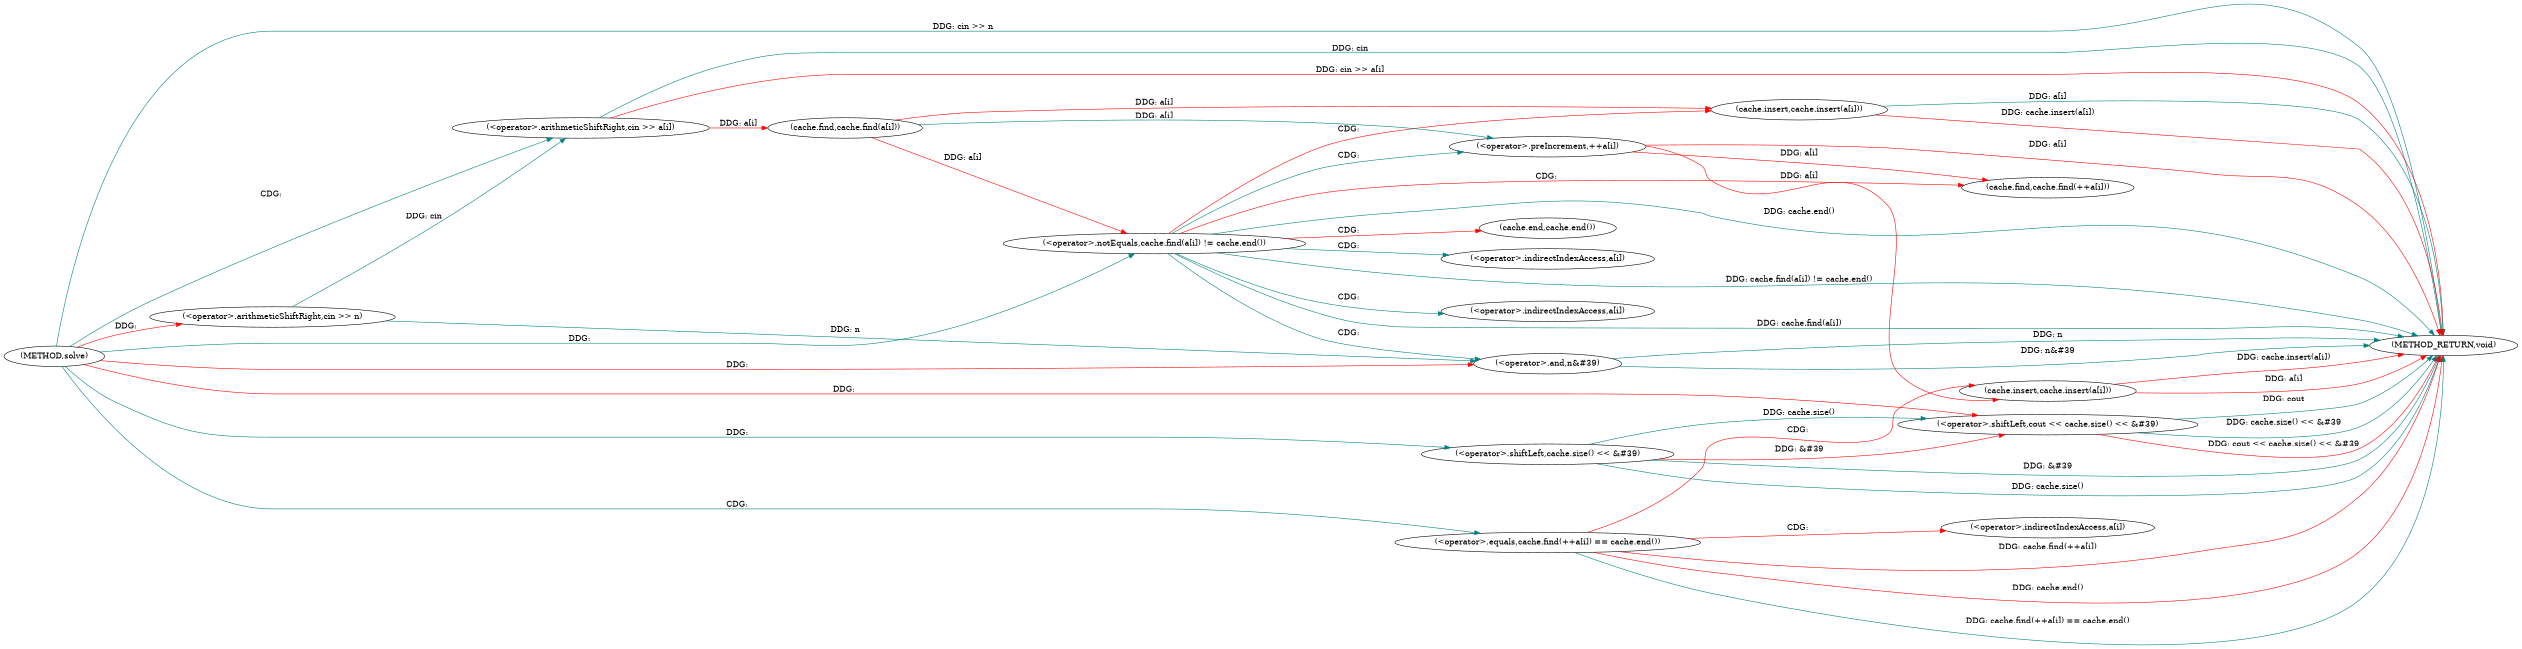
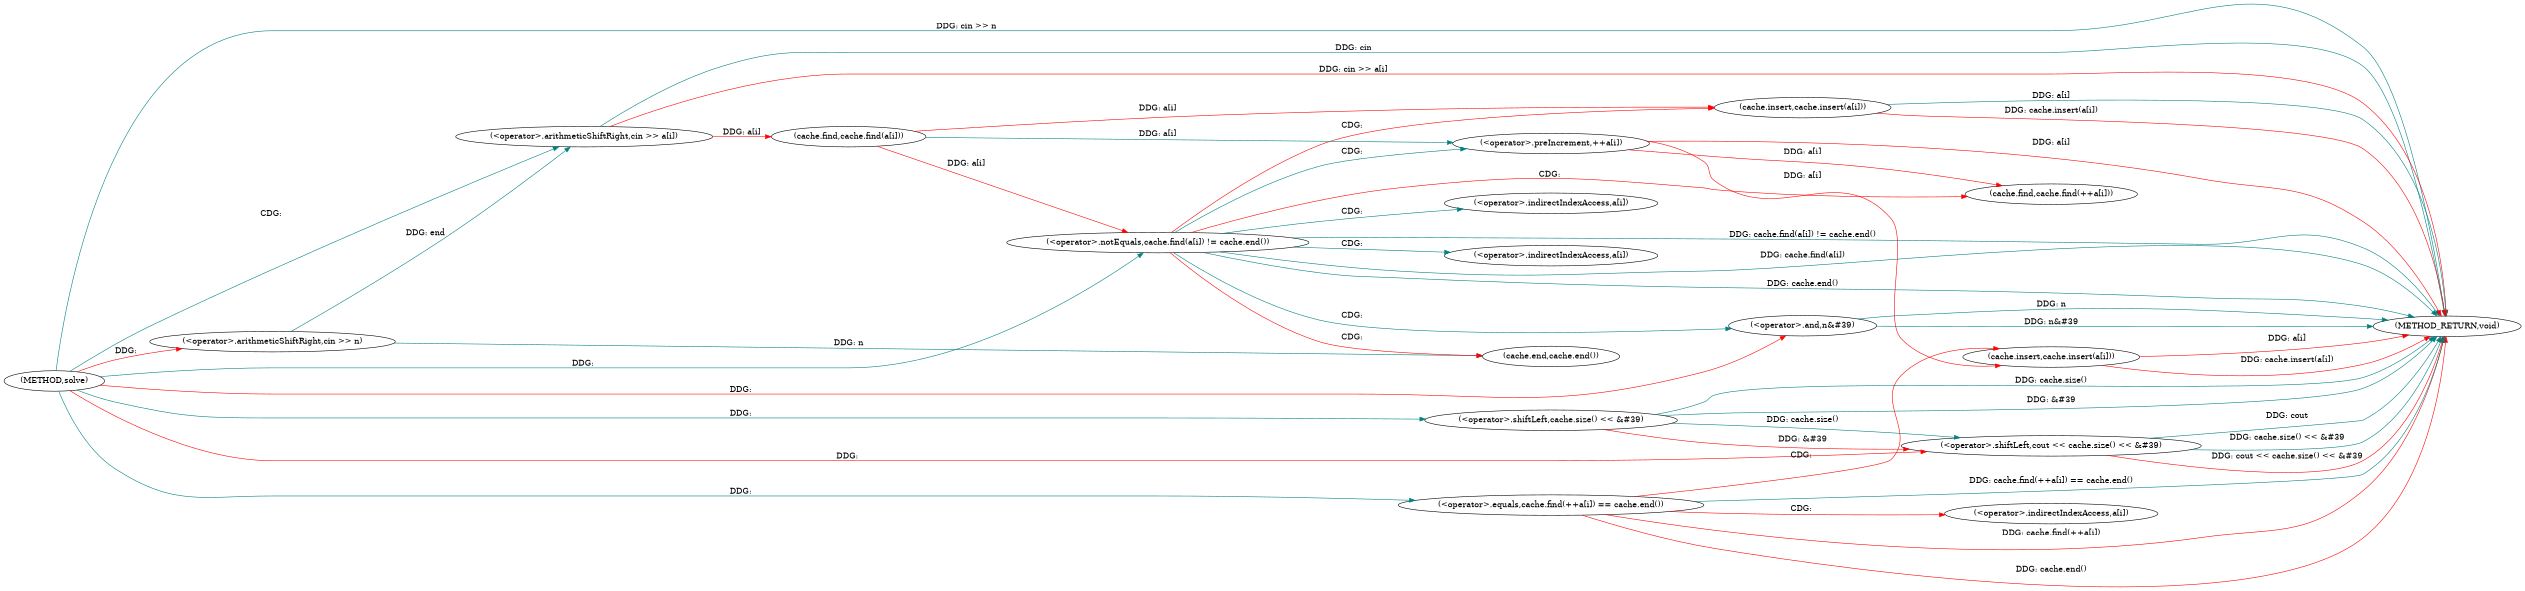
edge "(<operator>.arithmeticShiftRight,cin >> n)" -> "(<operator>.arithmeticShiftRight,cin >> a[i])": label "DDG: cin" -> "DDG: end"
edge "(<operator>.arithmeticShiftRight,cin >> n)" -> "(<operator>.and,n&#39)": now "(<operator>.arithmeticShiftRight,cin >> n)" -> "(cache.end,cache.end())"
edge "(METHOD,solve)" -> "(<operator>.equals,cache.find(++a[i]) == cache.end())": label "CDG: " -> "DDG: "
